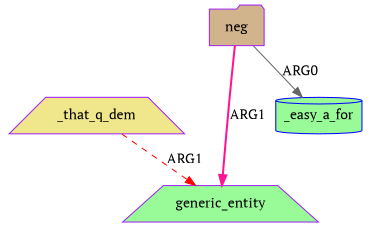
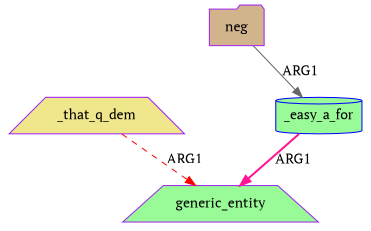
edge "neg" -> "_easy_a_for": label "ARG0" -> "ARG1"
edge "neg" -> "generic_entity": now "_easy_a_for" -> "generic_entity"
